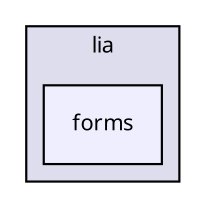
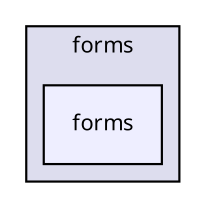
cluster "lia": label "lia" -> "forms"
